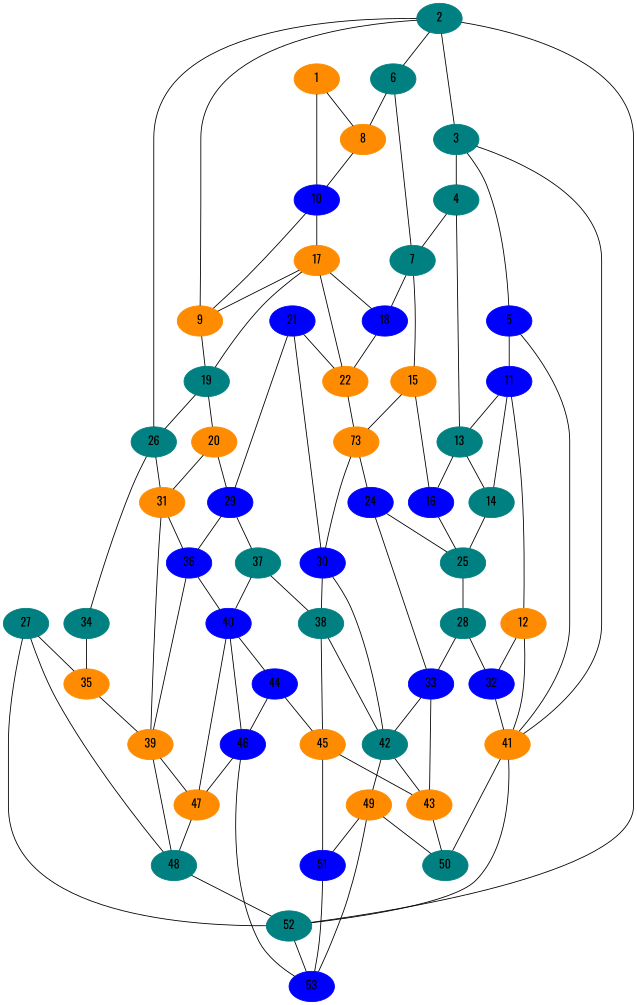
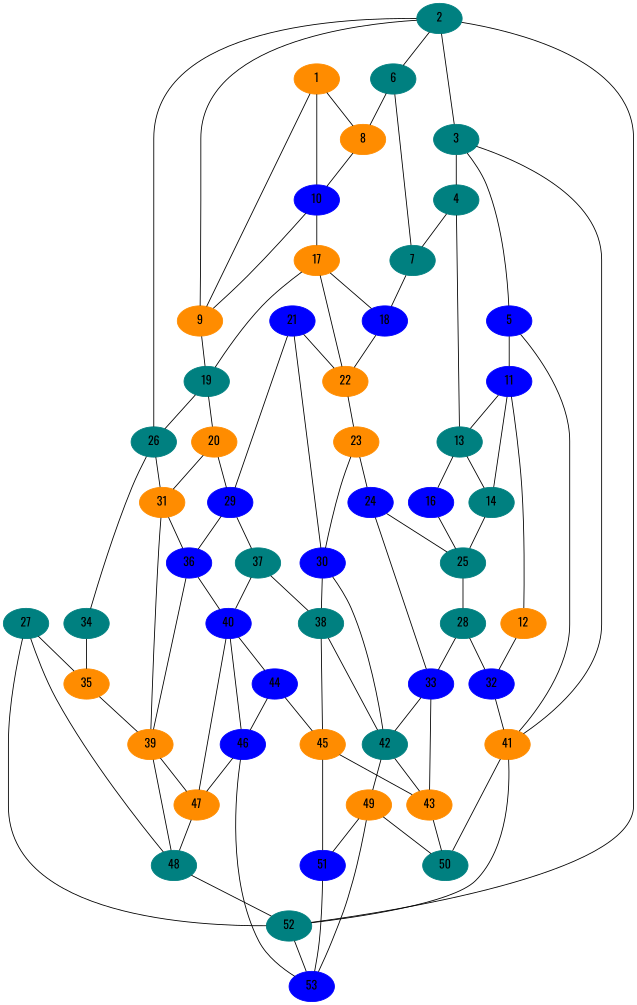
edge "17" -- "9": now "1" -- "9"
node "15": removed
node "73": label "73" -> "23"
edge "12" -- "41": removed
